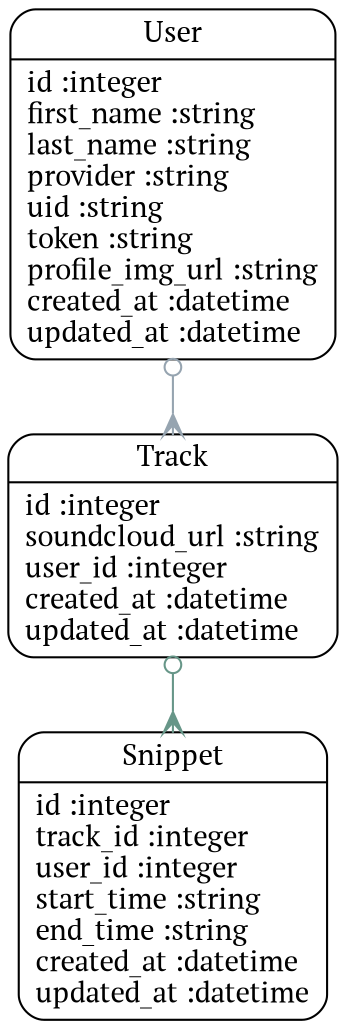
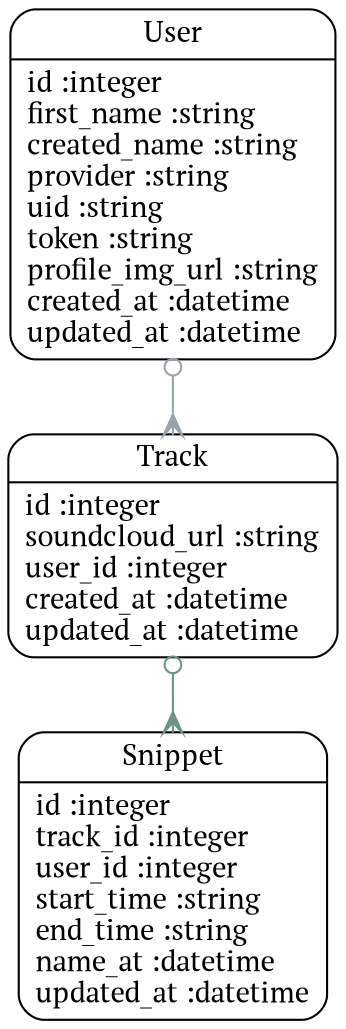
node "User": text "last_name :string" -> "created_name :string"
node "Snippet": text "created_at :datetime" -> "name_at :datetime"
